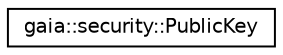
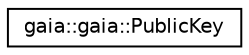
node "gaia::security::PublicKey": label "gaia::security::PublicKey" -> "gaia::gaia::PublicKey"
